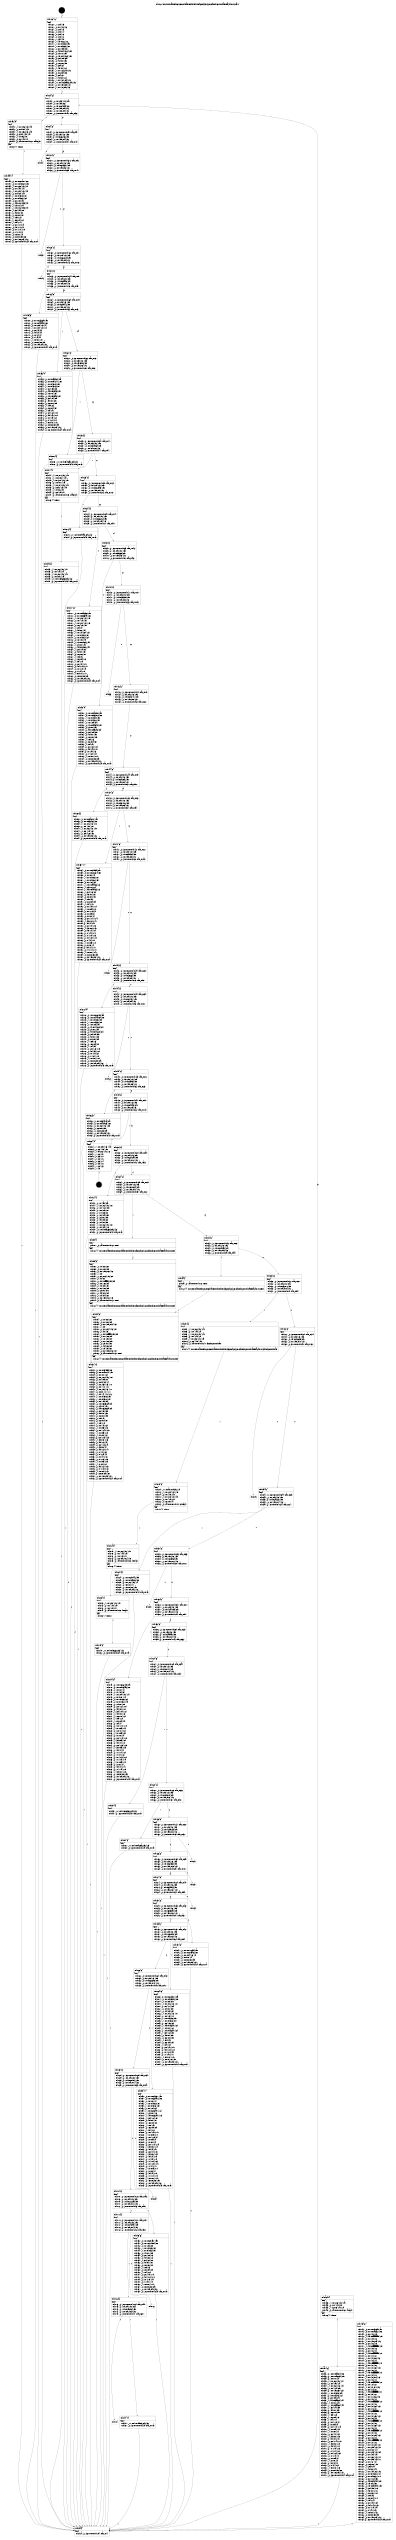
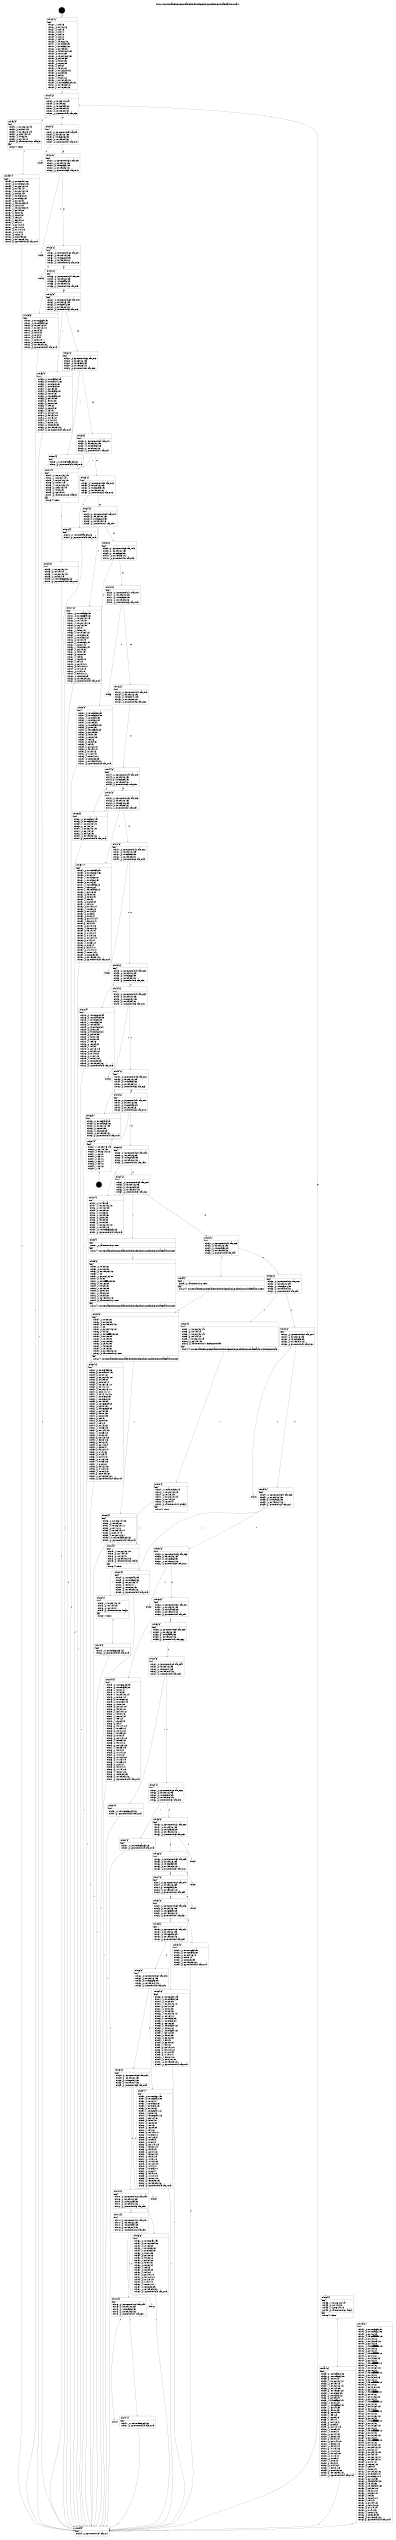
node "0x401ce8 [42]": added
